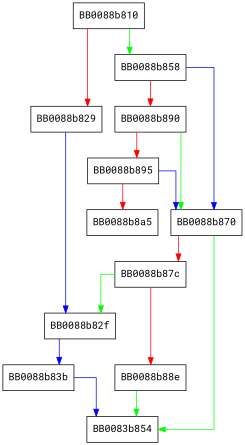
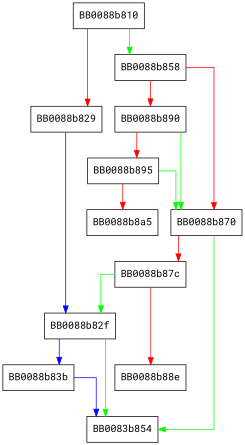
edge "BB0088b858" -> "BB0088b870": color blue -> red
edge "BB0088b895" -> "BB0088b870": color blue -> green
edge "BB0088b88e" -> "BB0083b854": now "BB0088b82f" -> "BB0083b854"
